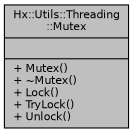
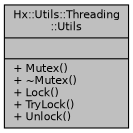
node "Hx::Utils::Threading": text "::Mutex" -> "::Utils"
